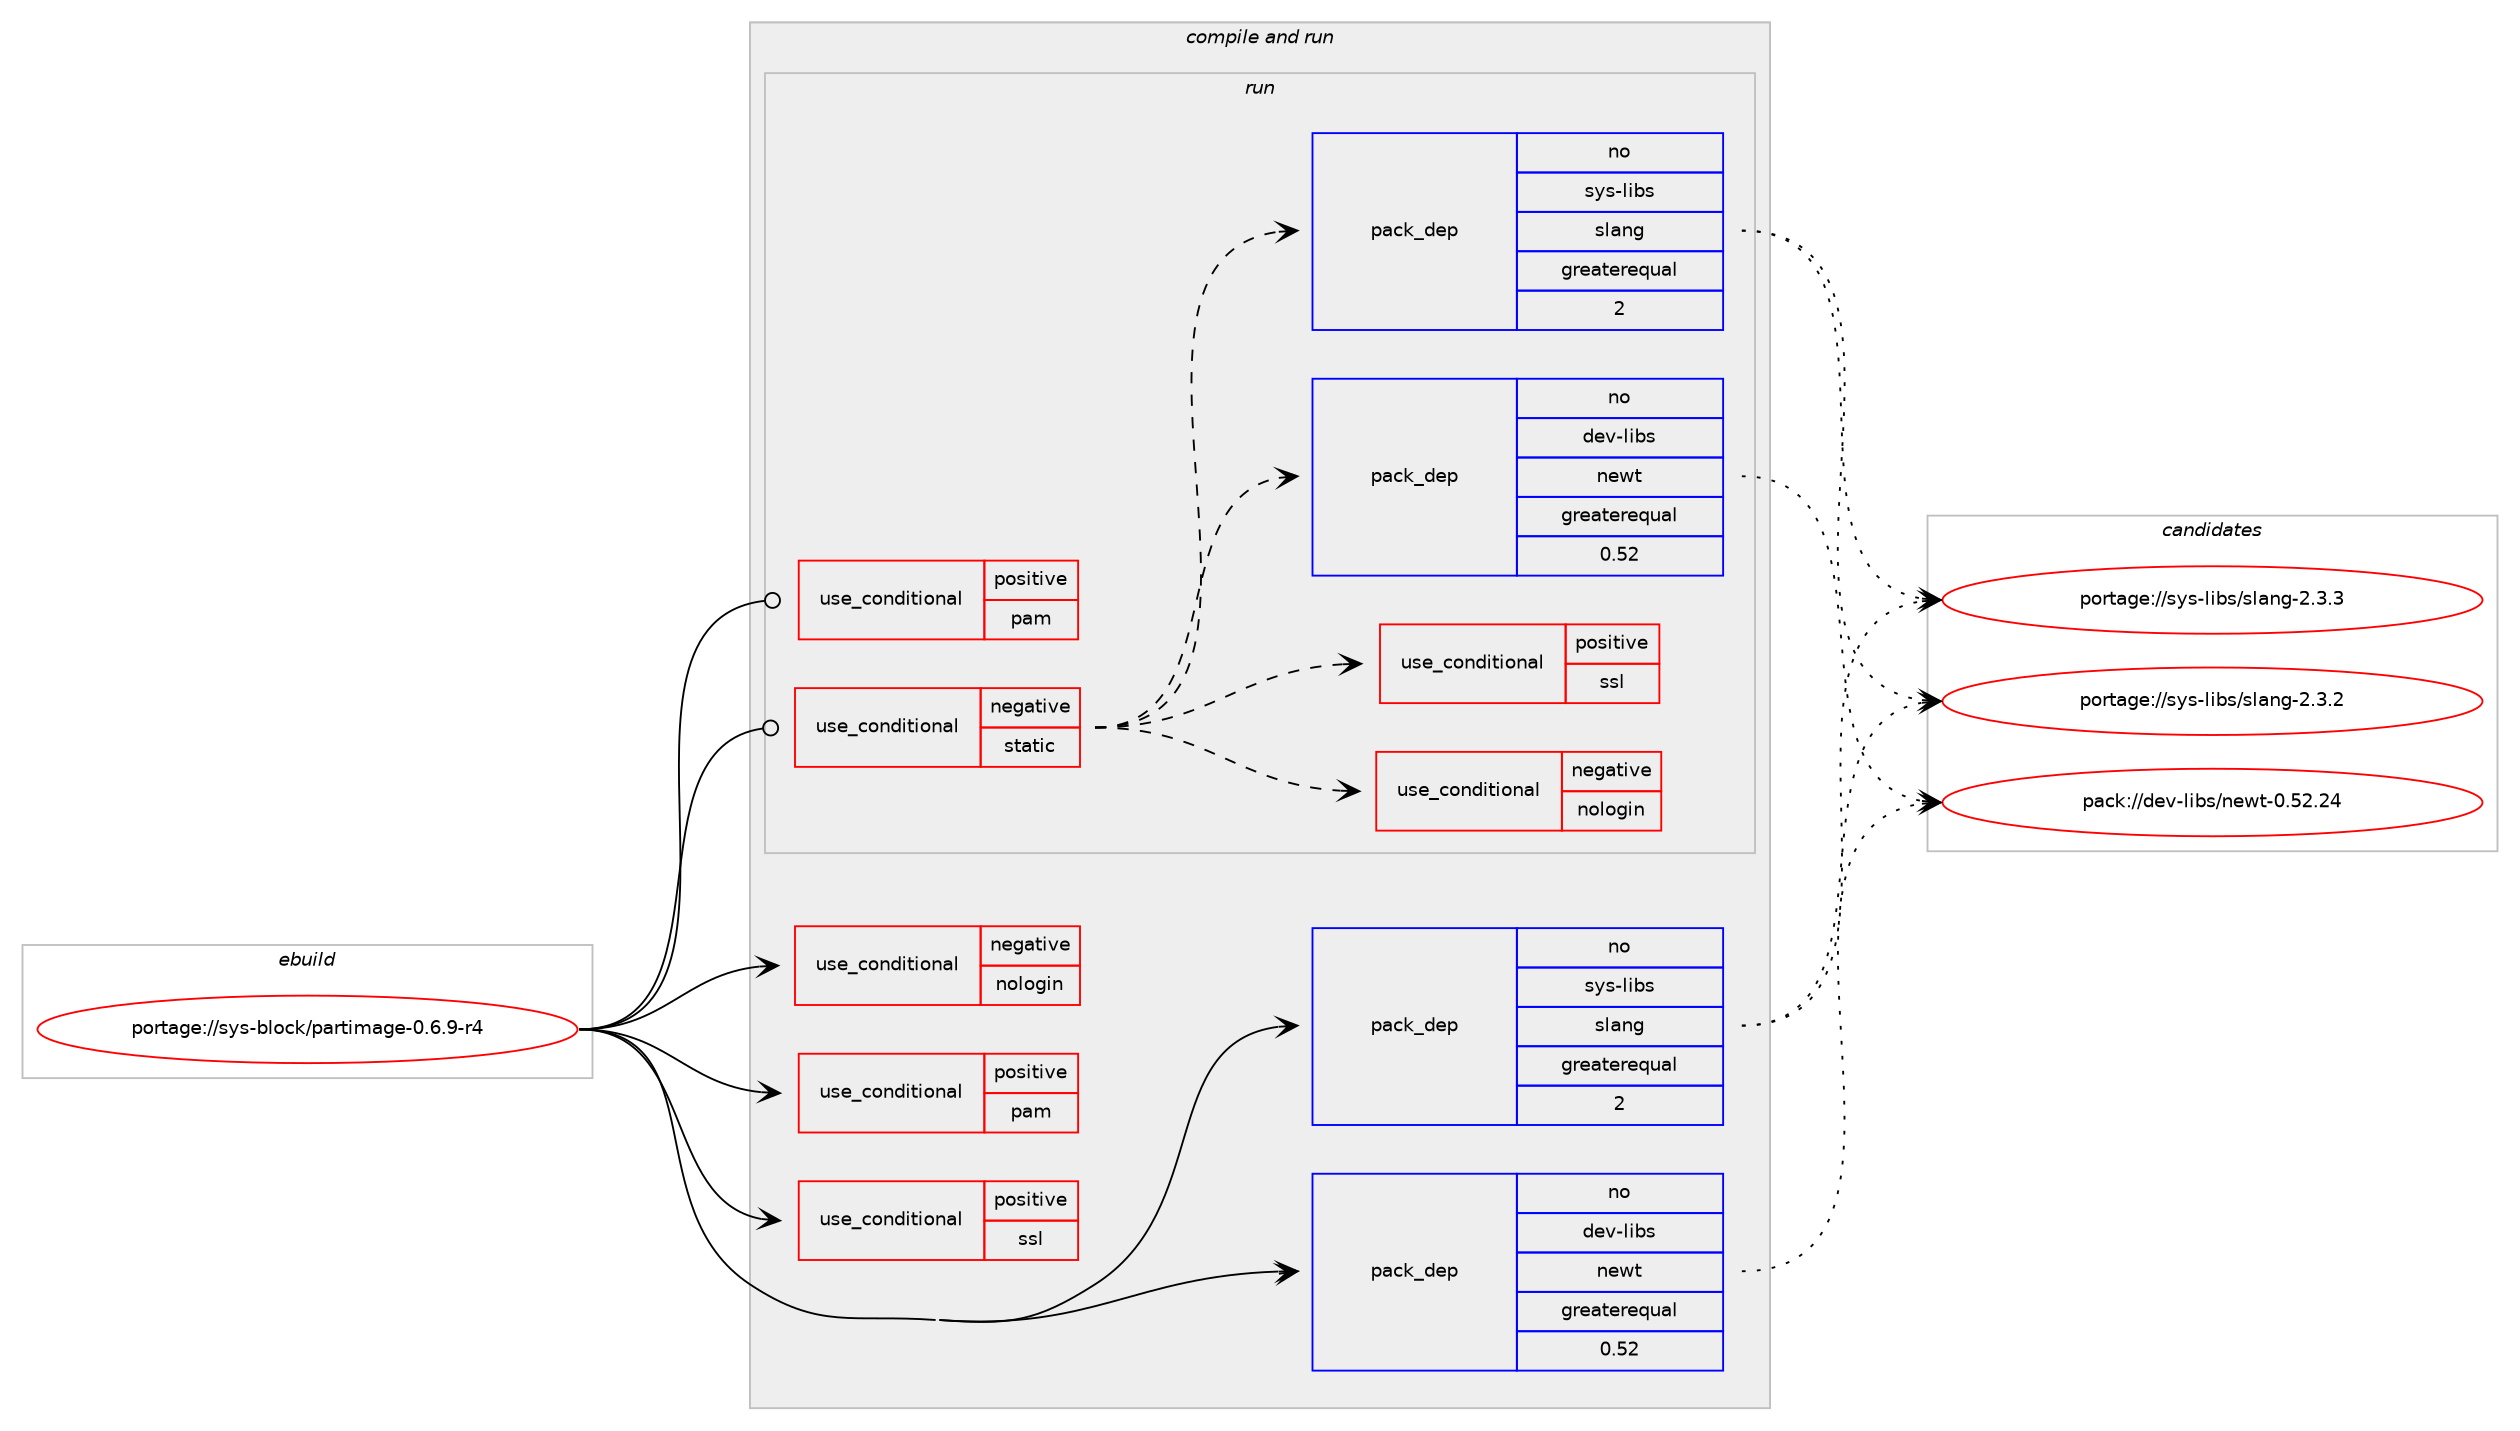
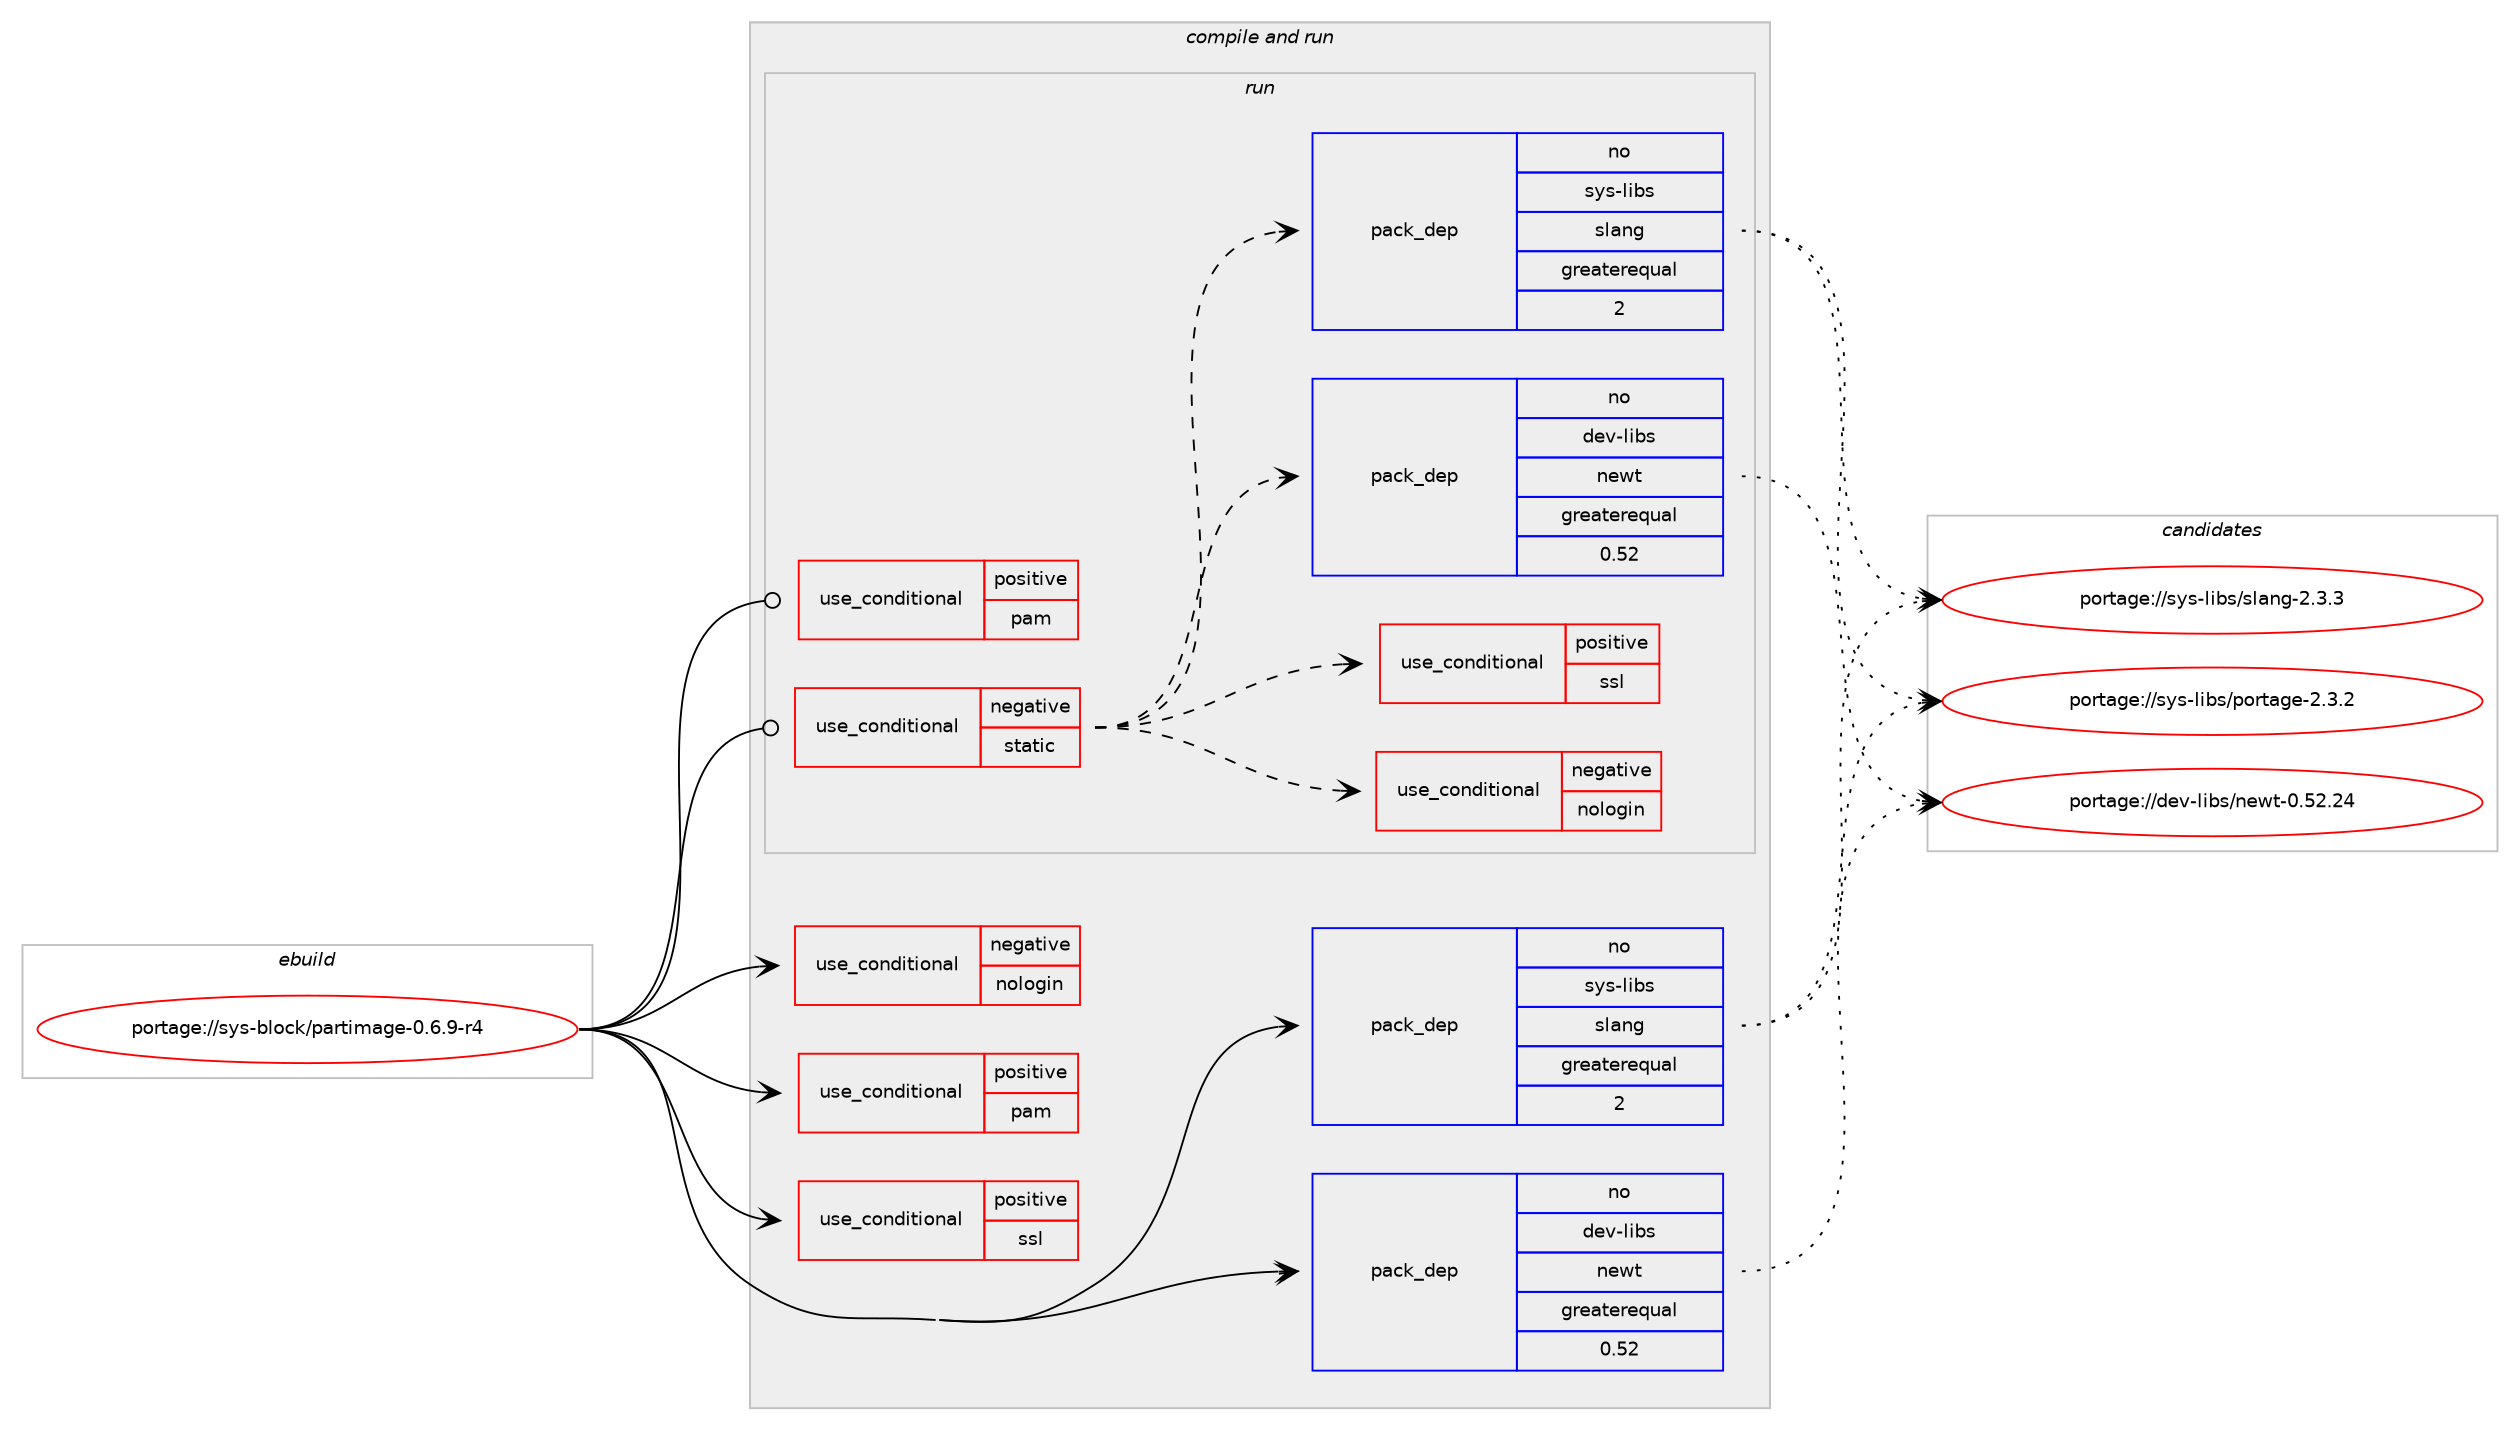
node "portage://sys-libs/slang-2.3.2": label "portage://sys-libs/slang-2.3.2" -> "portage://sys-libs/portage-2.3.2"
node "pack://dev-libs/newt-0.52.24": label "pack://dev-libs/newt-0.52.24" -> "portage://dev-libs/newt-0.52.24"
